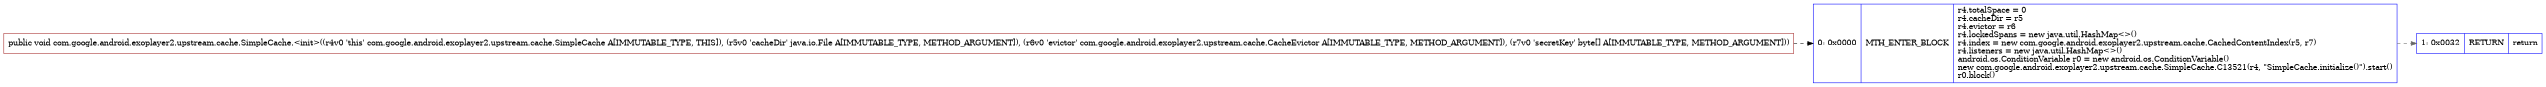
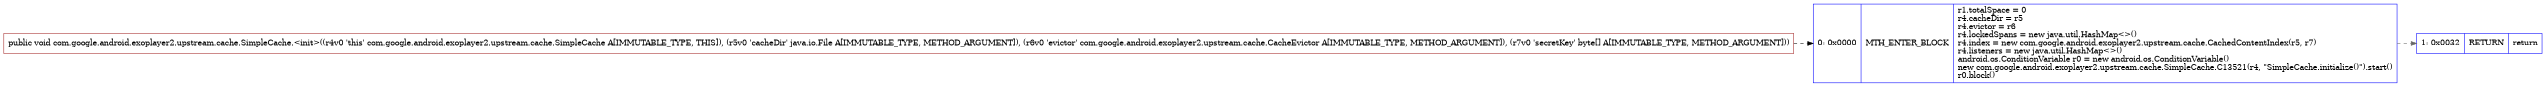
node "0: 0x0000": text "r4.totalSpace = 0" -> "r1.totalSpace = 0"
